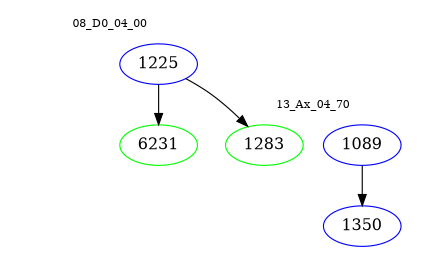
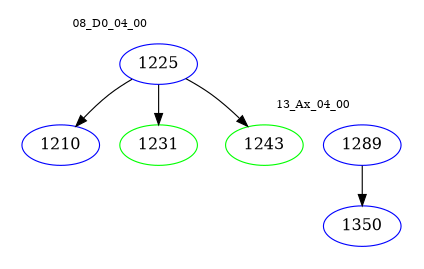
cluster "13_Ax_04_70": label "13_Ax_04_70" -> "13_Ax_04_00"
node "1210": added
node "6231": label "6231" -> "1231"
node "1283": label "1283" -> "1243"
node "1089": label "1089" -> "1289"
